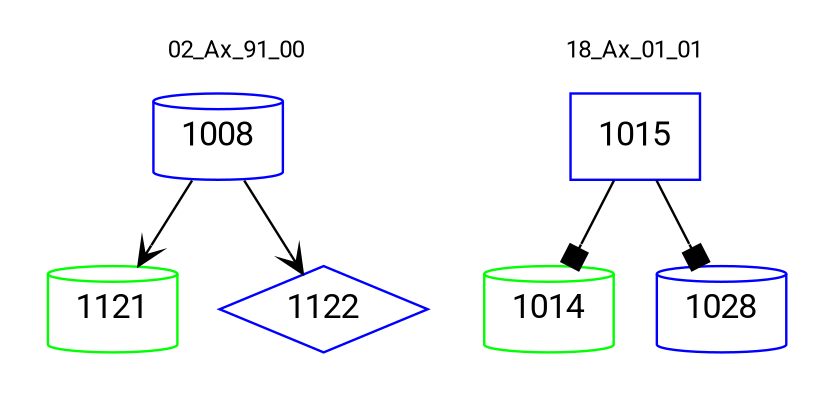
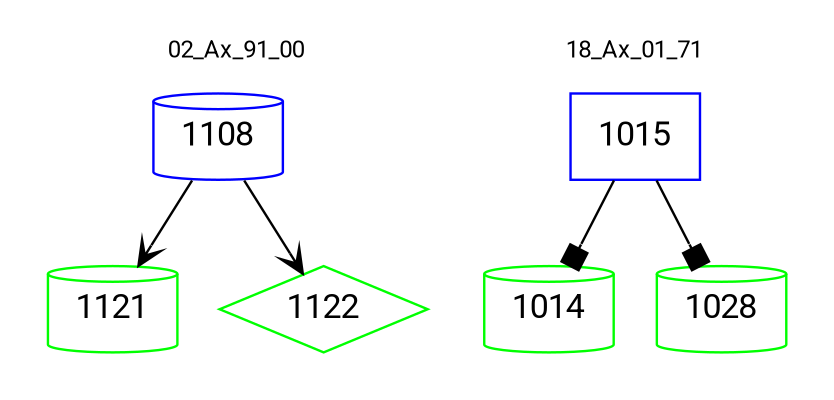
cluster "18_Ax_01_01": label "18_Ax_01_01" -> "18_Ax_01_71"
node "1008": label "1008" -> "1108"
node "1122": color blue -> green
node "1028": color blue -> green
